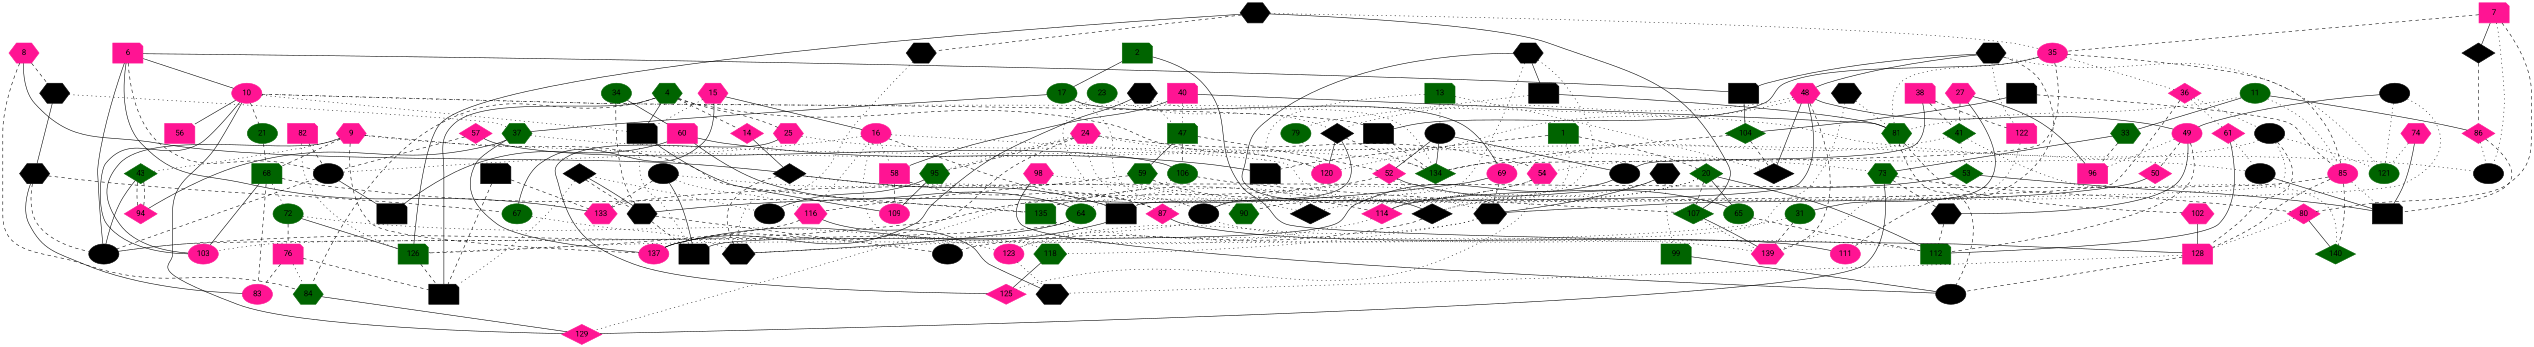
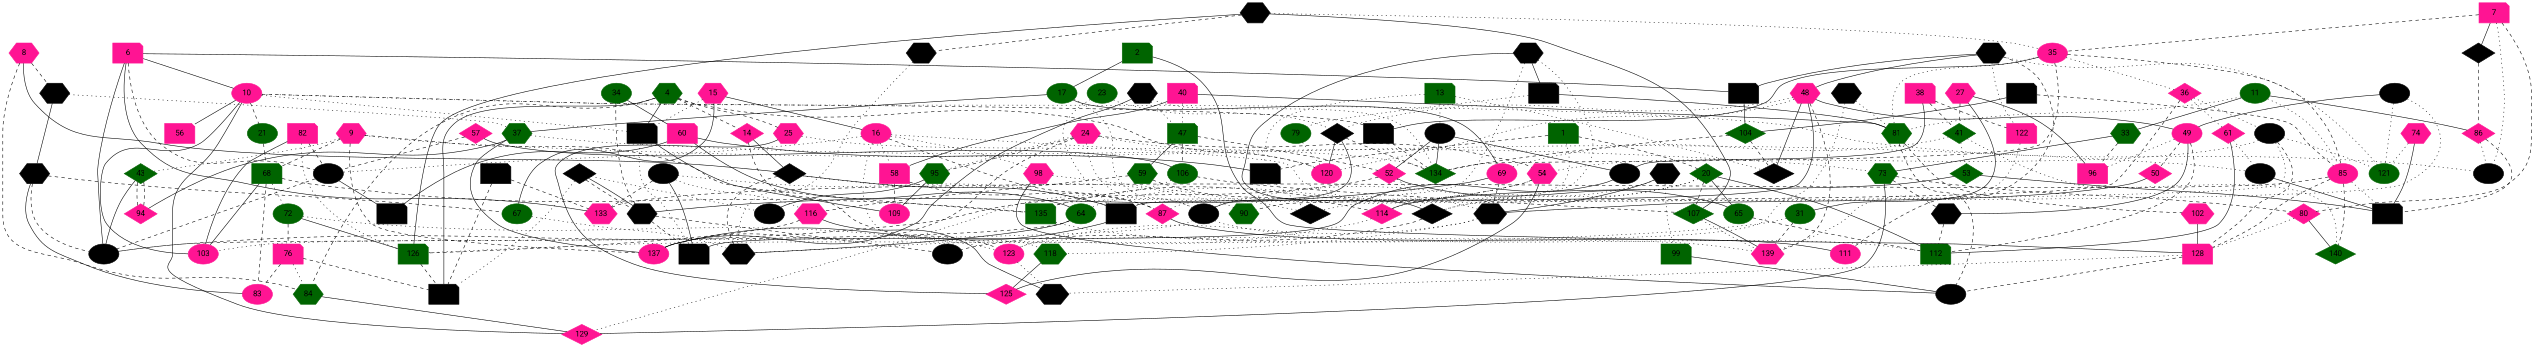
edge "9" -- "103": now "82" -- "103"
edge "16" -- "116": now "16" -- "98"
edge "14" -- "123": added
edge "54" -- "125": style dotted -> solid
